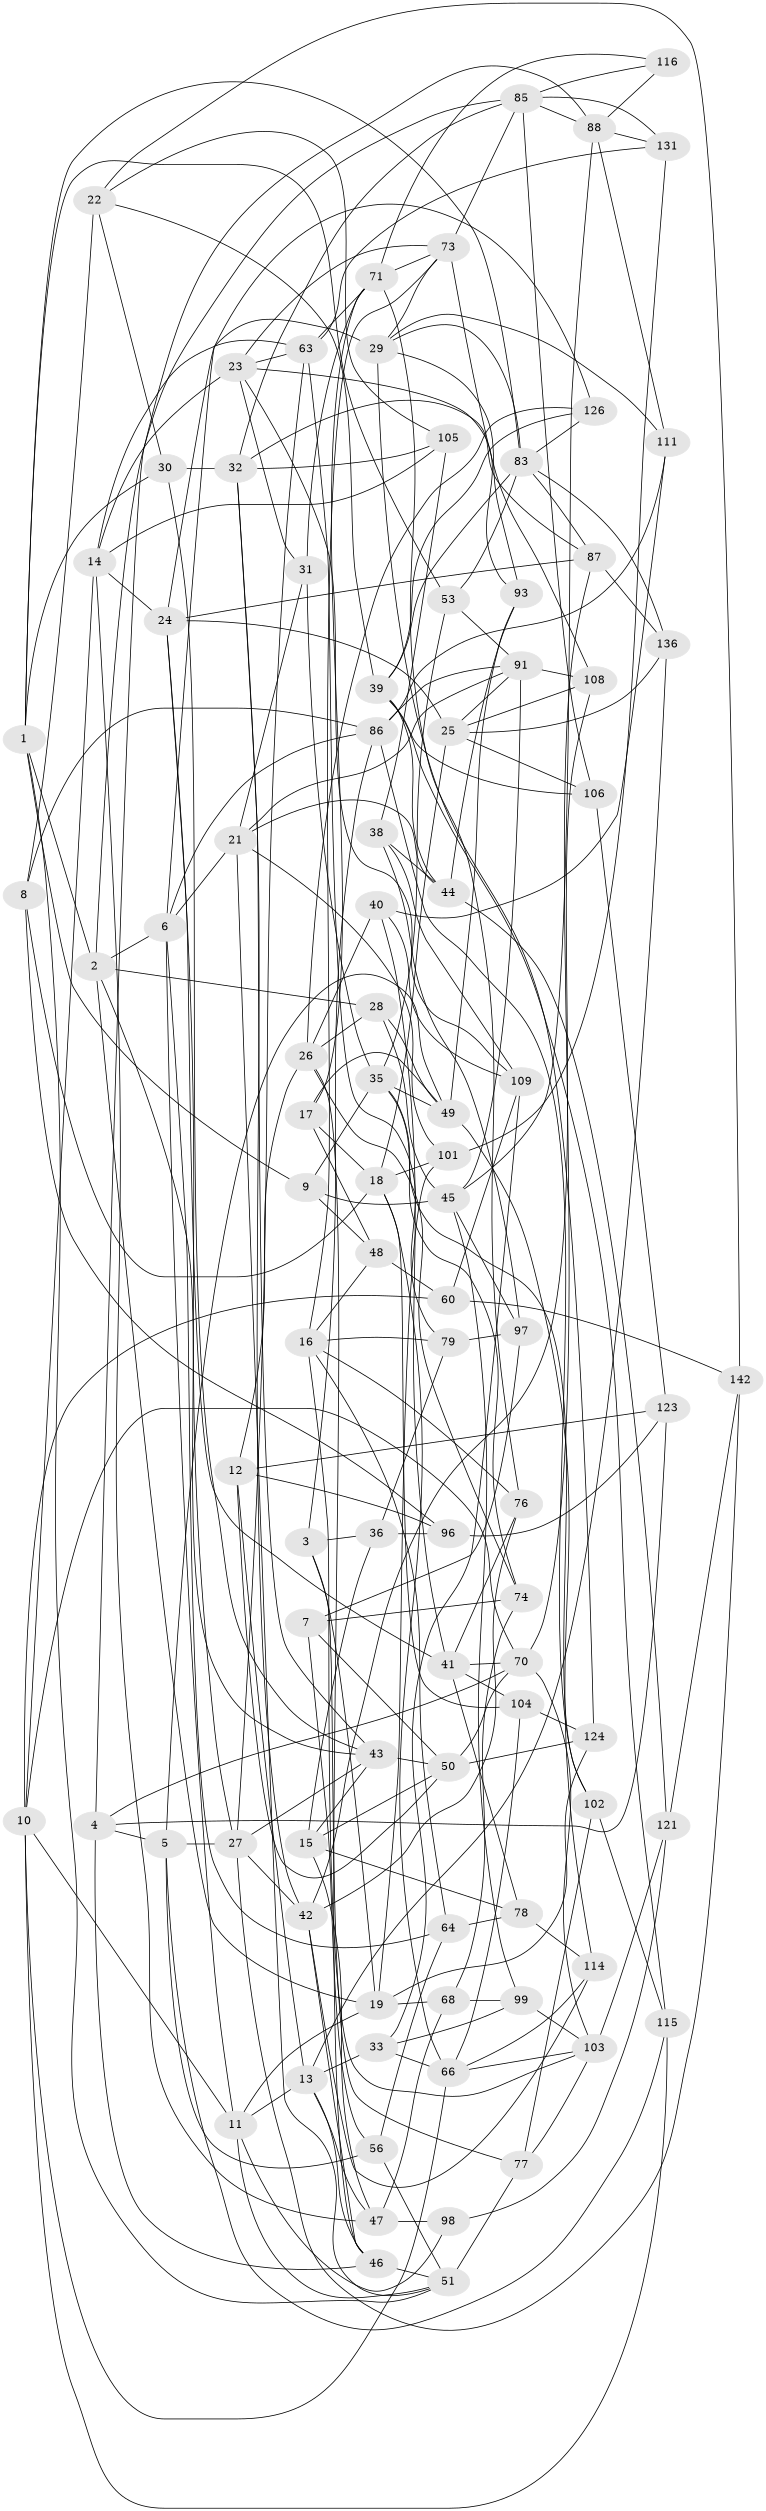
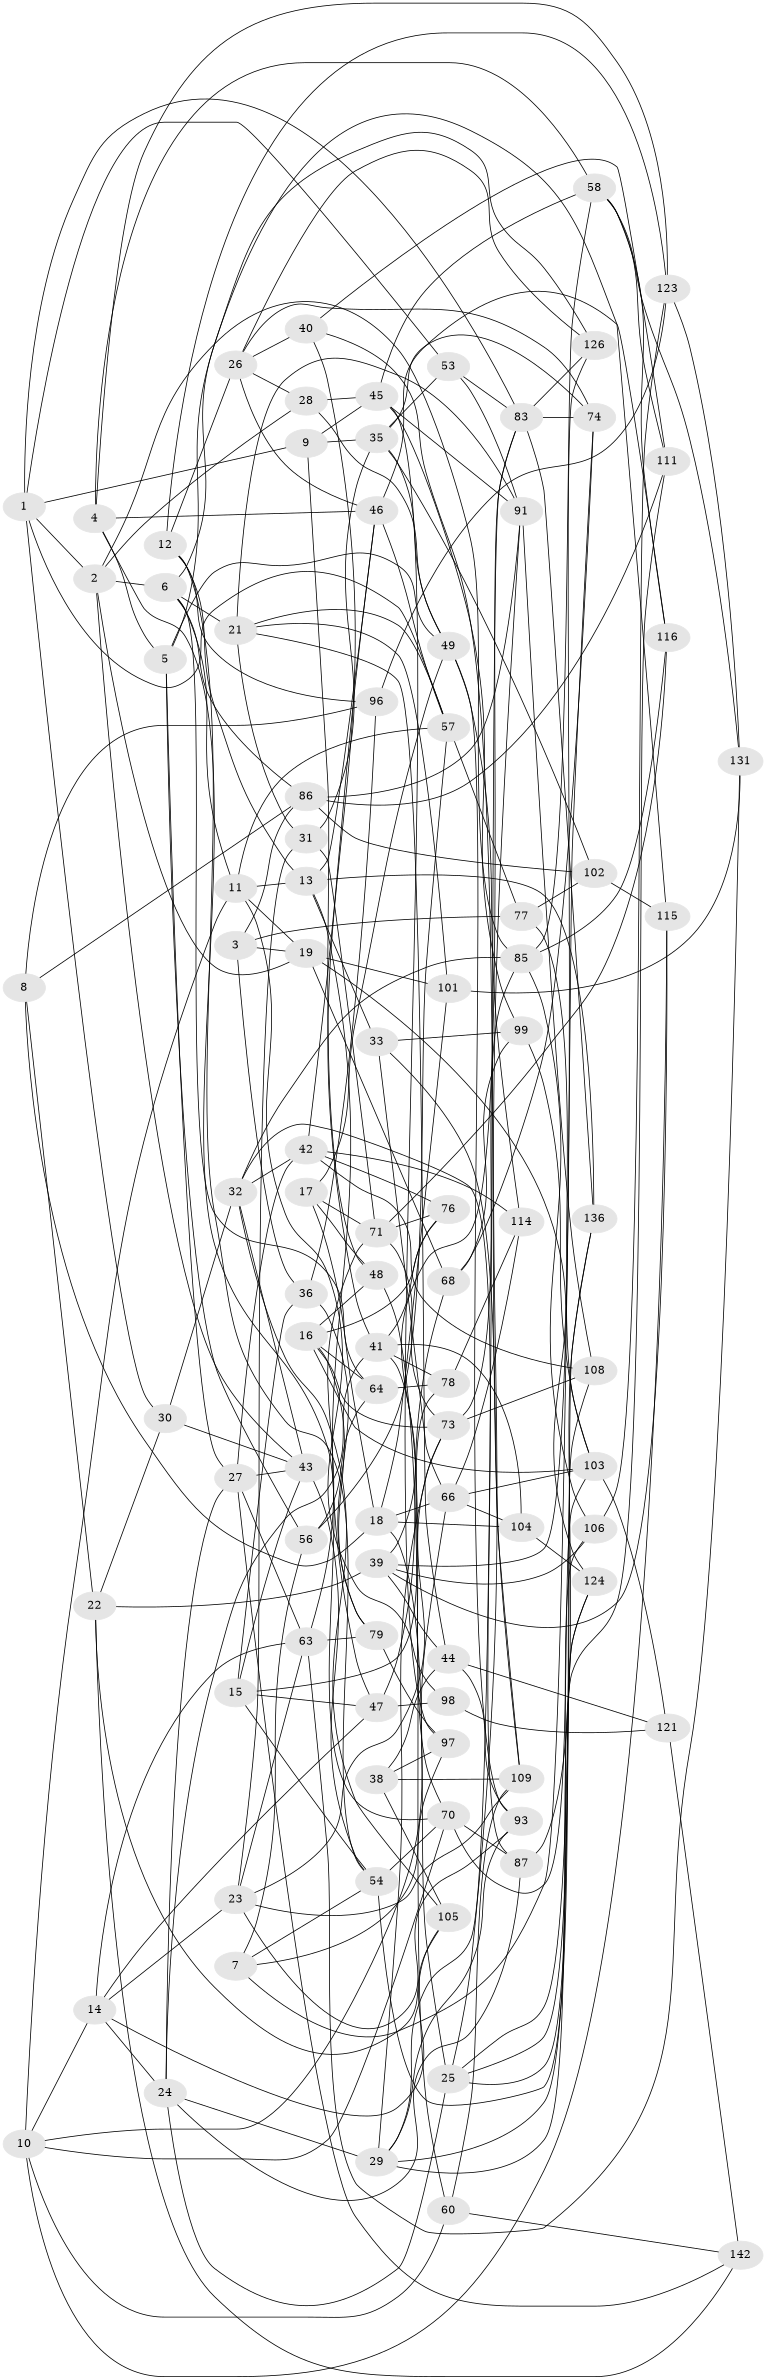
edge "85" -- "131": now "123" -- "131"
node "88": label "88" -> "58"
edge "46" -- "116": added
edge "83" -- "87": now "83" -- "74"
node "50": label "50" -> "54"
node "51": label "51" -> "57"
